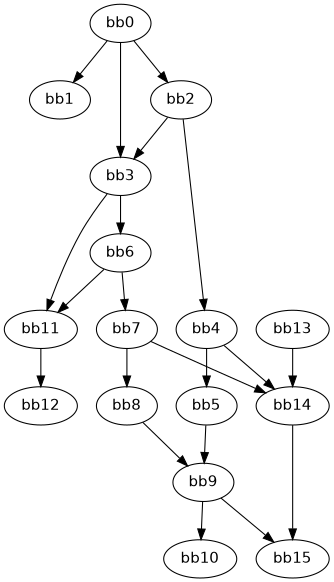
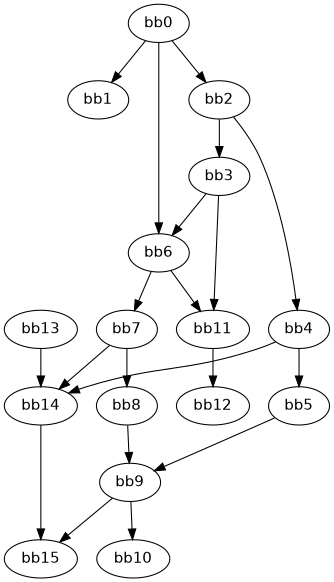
edge "bb0" -> "bb3": now "bb0" -> "bb6"
